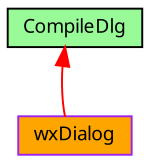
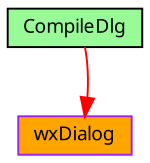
edge "wxDialog" -> "CompileDlg": reversed
